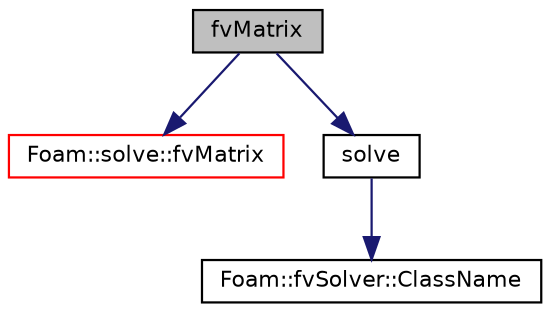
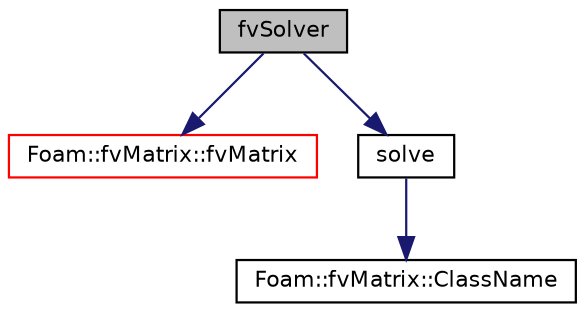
node "fvMatrix": label "fvMatrix" -> "fvSolver"
node "Foam::solve::fvMatrix": label "Foam::solve::fvMatrix" -> "Foam::fvMatrix::fvMatrix"
node "Foam::fvSolver::ClassName": label "Foam::fvSolver::ClassName" -> "Foam::fvMatrix::ClassName"
